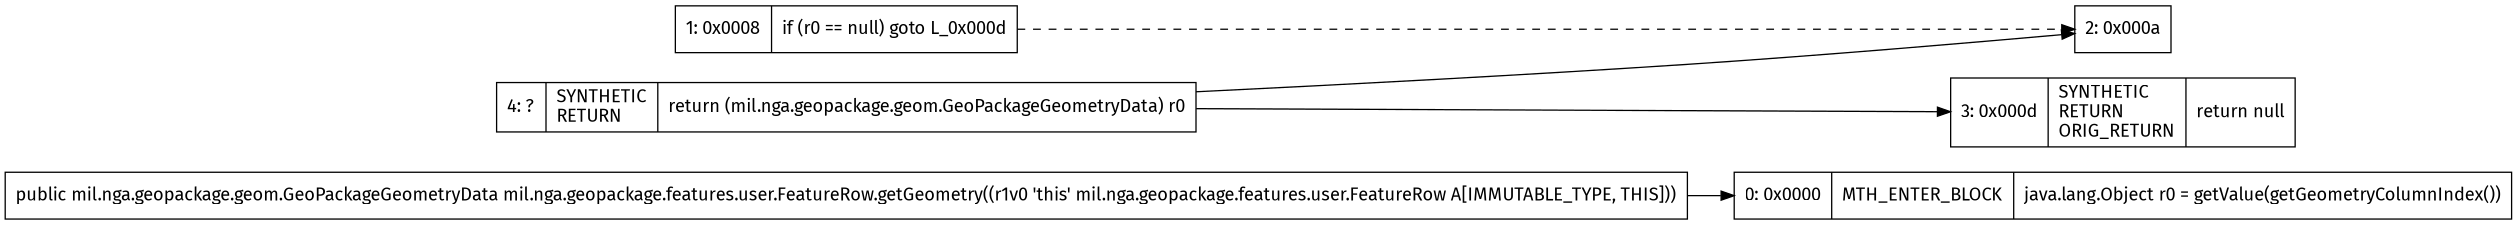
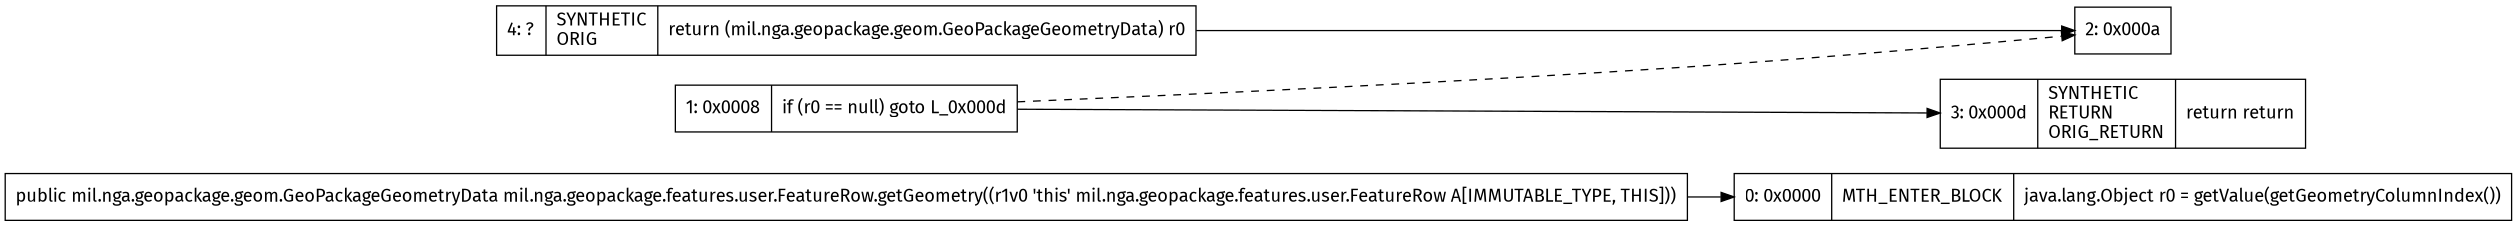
edge "4: ?" -> "3: 0x000d": now "1: 0x0008" -> "3: 0x000d"
node "3: 0x000d": text "return null" -> "return return"
node "4: ?": text "RETURN" -> "ORIG"
